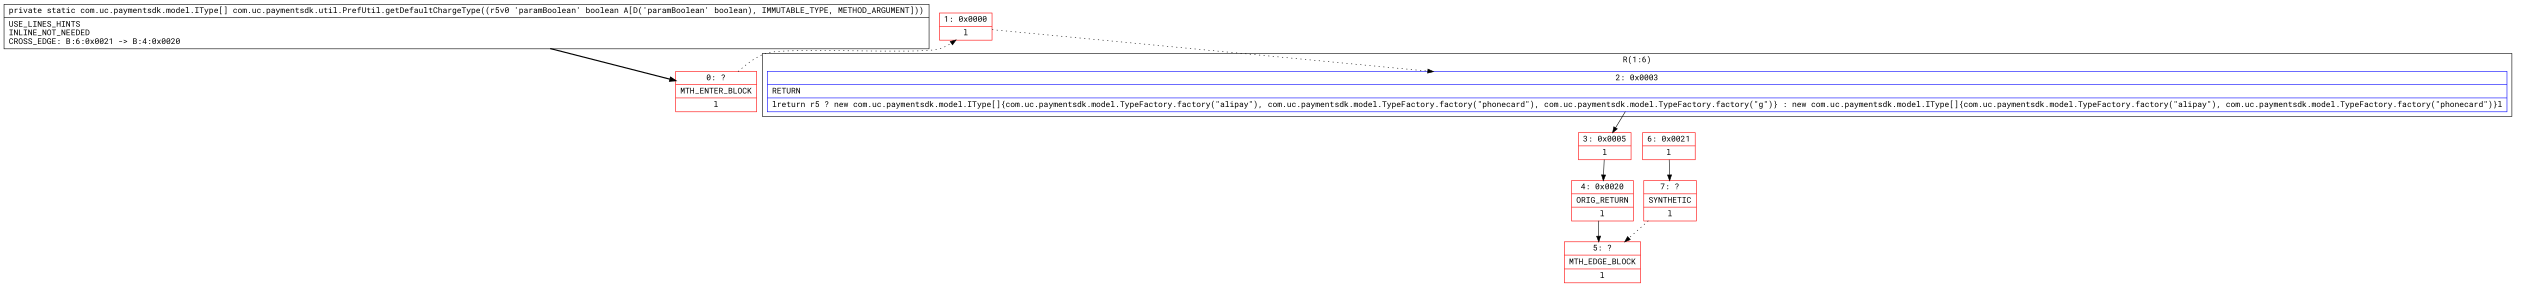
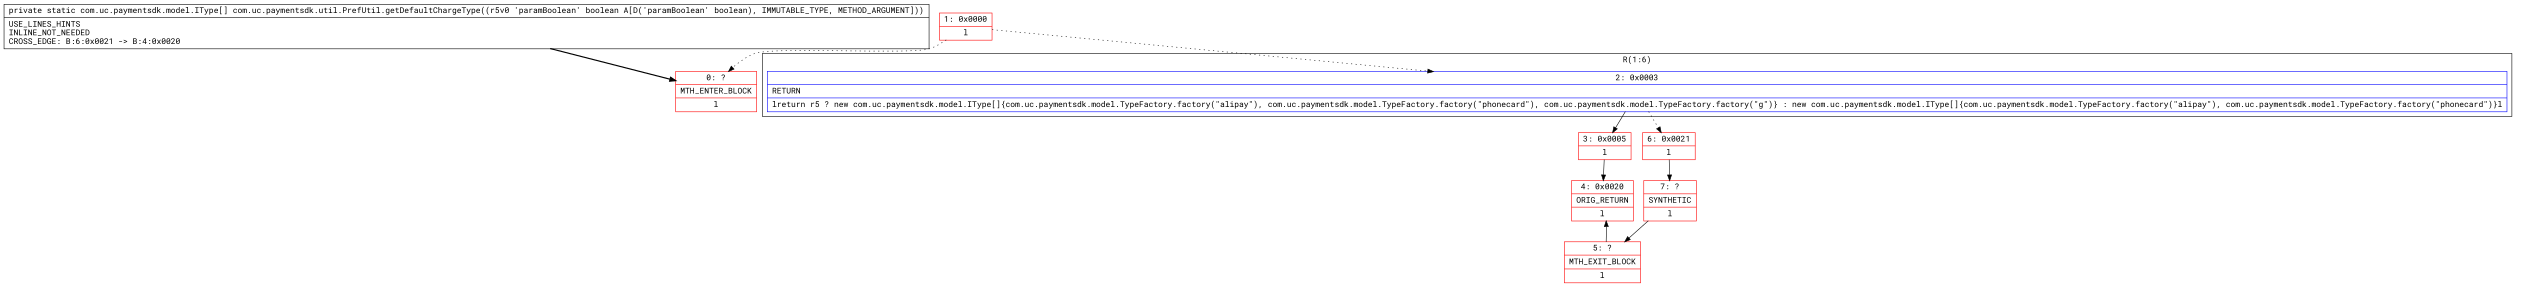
edge "0: ?" -> "1: 0x0000": reversed
edge "2: 0x0003" -> "6: 0x0021": added
edge "4: 0x0020" -> "5: ?": reversed
edge "7: ?" -> "5: ?": style dotted -> solid
node "5: ?": text "MTH_EDGE_BLOCK" -> "MTH_EXIT_BLOCK"
